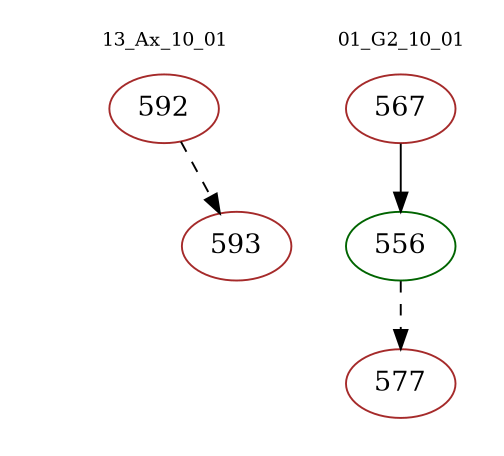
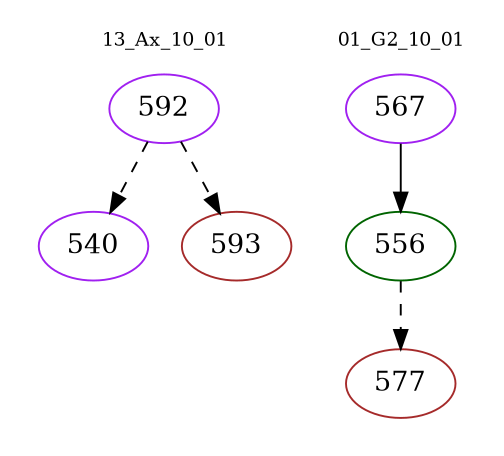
node "592": color brown -> purple
node "567": color brown -> purple
node "540": added
